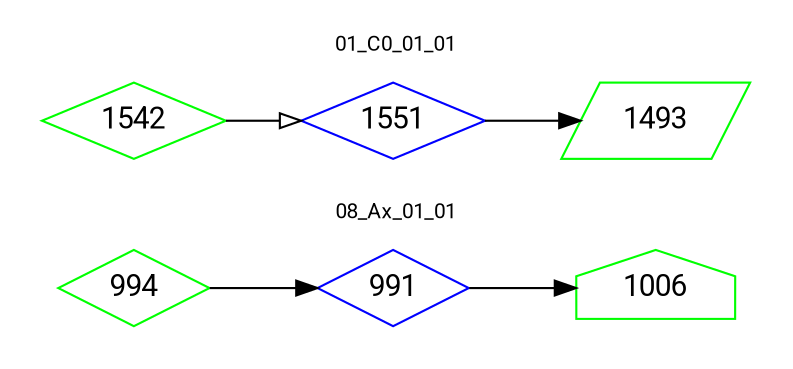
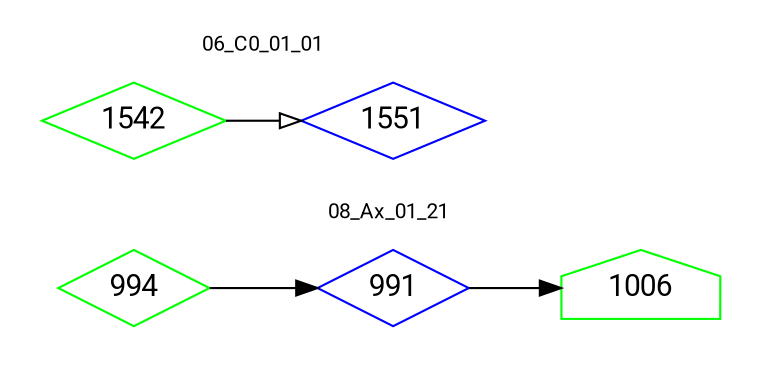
cluster "01_C0_01_01": label "01_C0_01_01" -> "06_C0_01_01"
node "1493": removed
cluster "08_Ax_01_01": label "08_Ax_01_01" -> "08_Ax_01_21"
